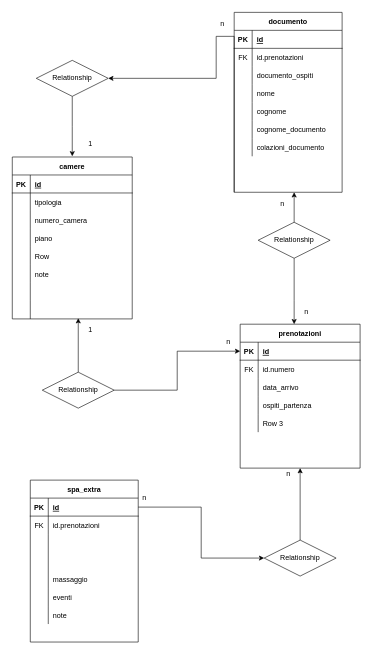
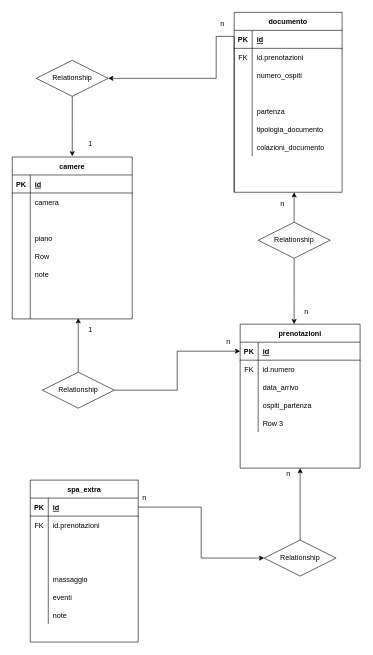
node "documento_ospiti": label "documento_ospiti" -> "numero_ospiti"
node "nome": removed
node "cognome": label "cognome" -> "partenza"
node "cognome_documento": label "cognome_documento" -> "tipologia_documento"
node "tipologia": label "tipologia" -> "camera"
node "numero_camera": removed
